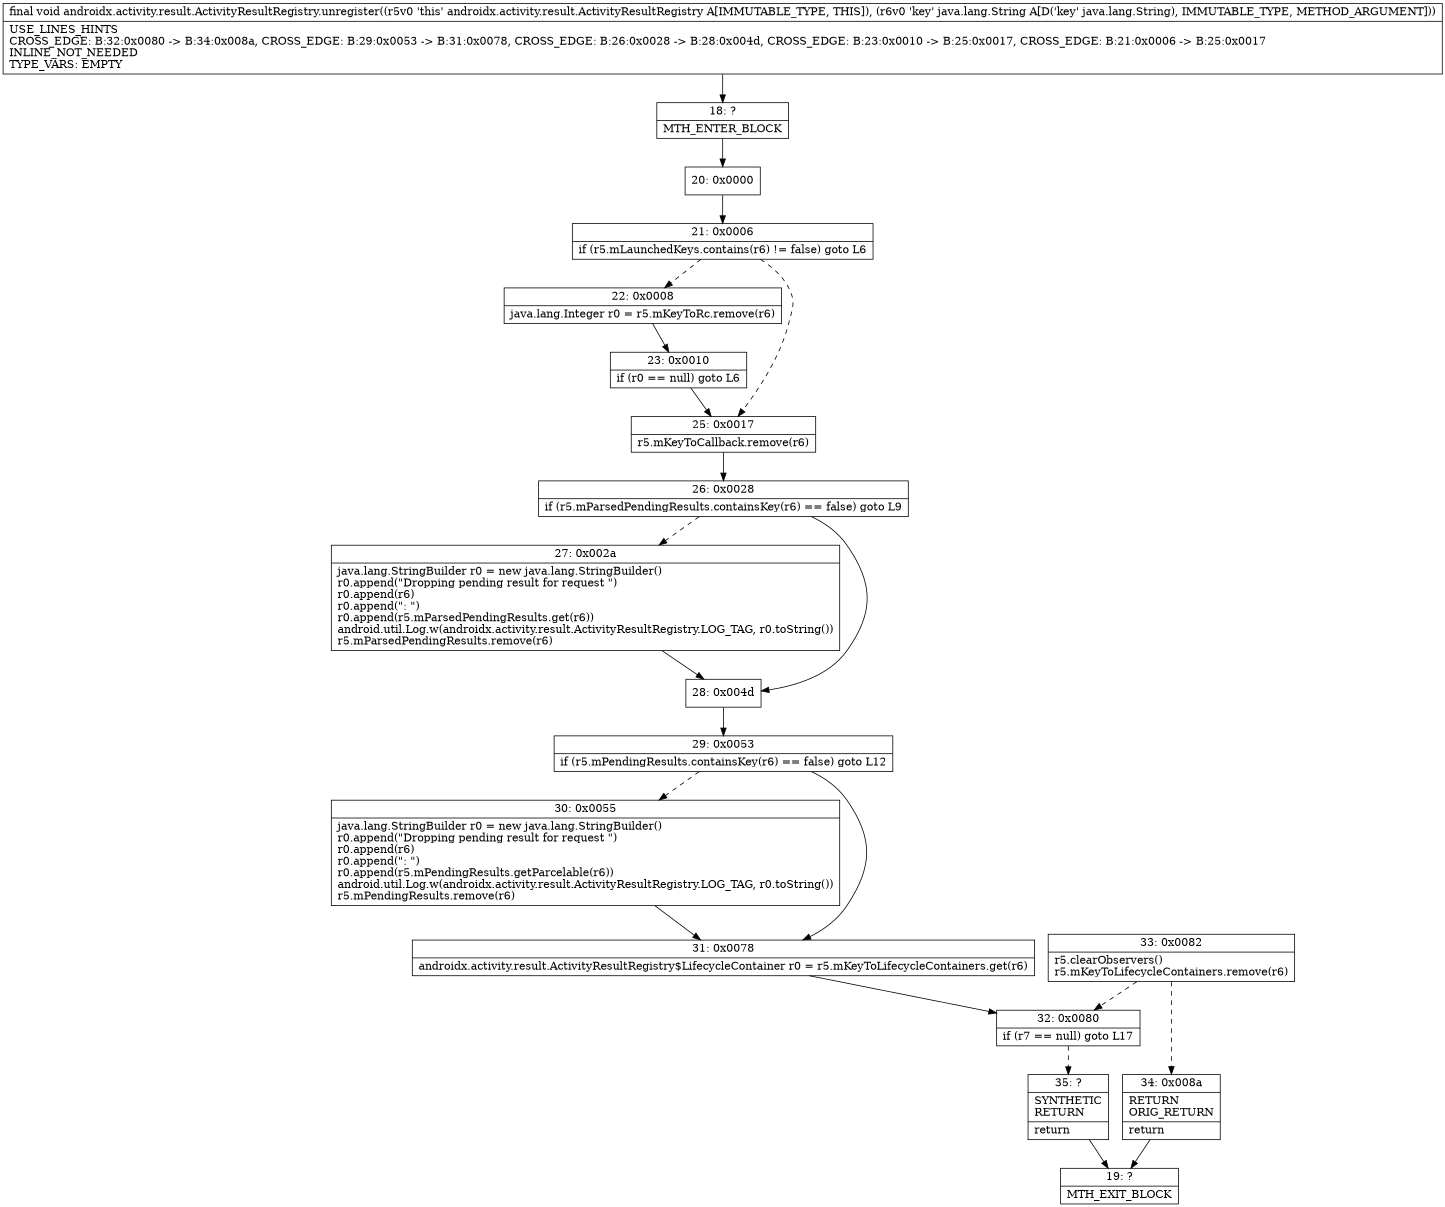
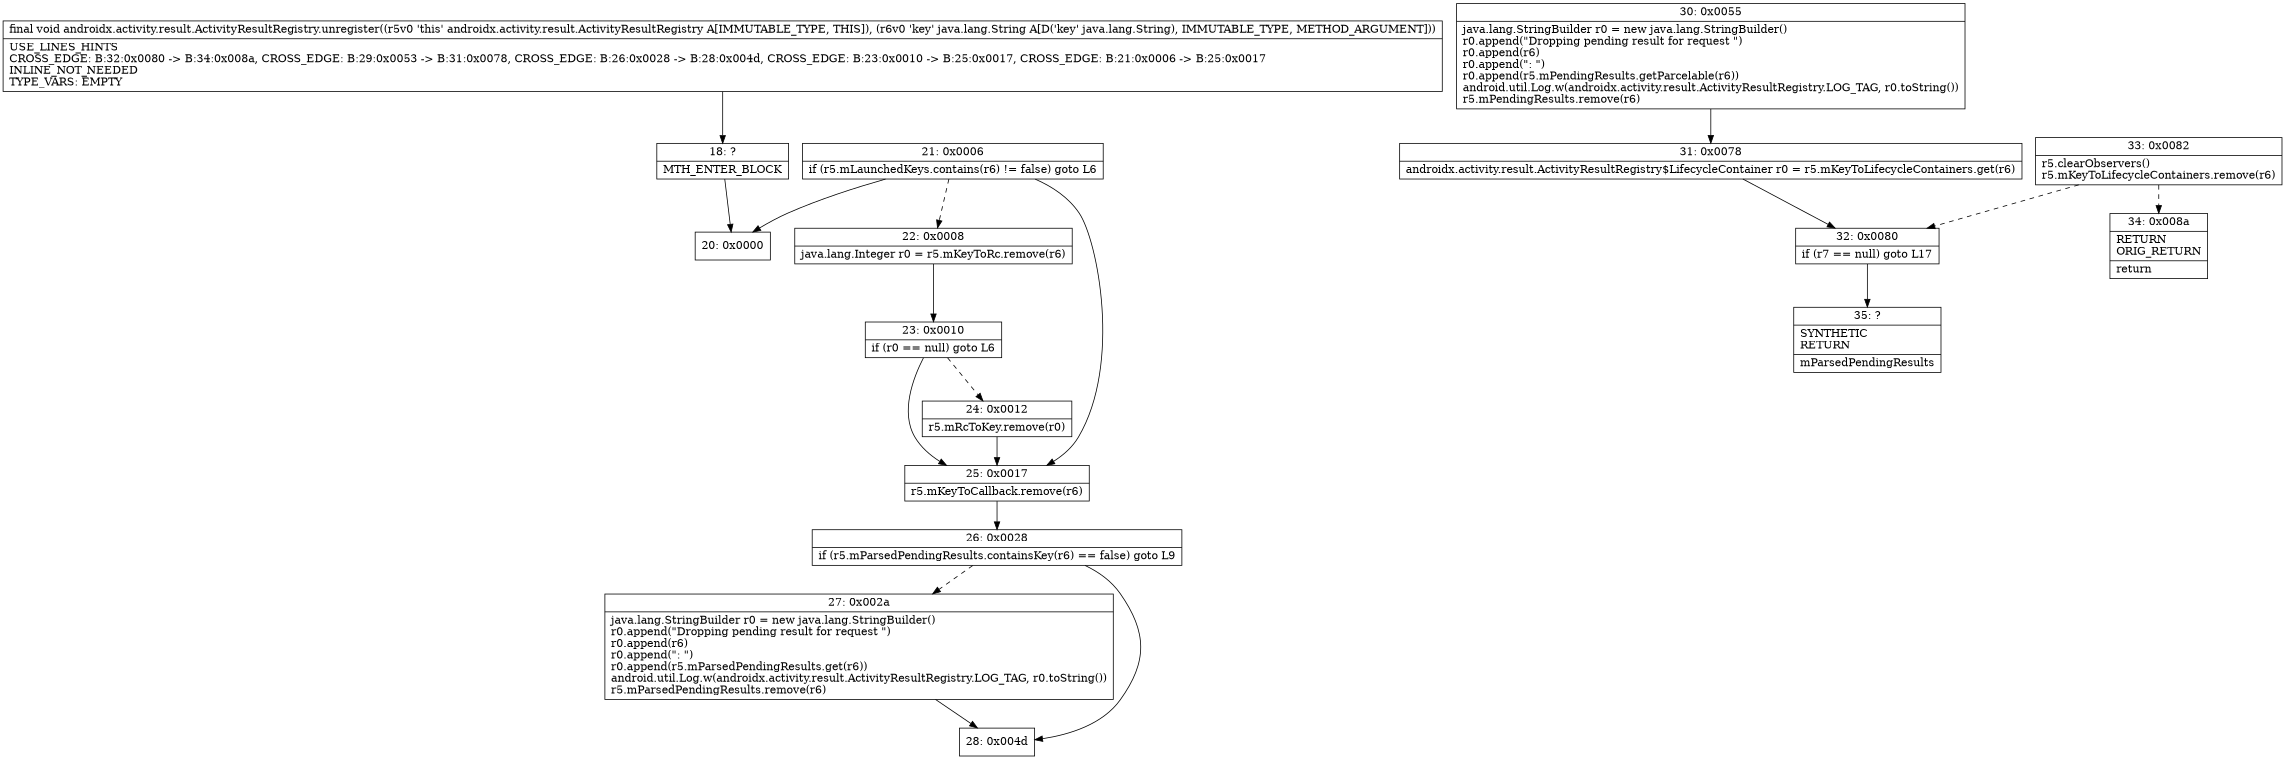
edge "20: 0x0000" -> "21: 0x0006": reversed
edge "21: 0x0006" -> "25: 0x0017": style dashed -> solid
node "24: 0x0012": added
node "29: 0x0053": removed
edge "32: 0x0080" -> "35: ?": style dashed -> solid
node "35: ?": text "return" -> "mParsedPendingResults"
node "19: ?": removed
